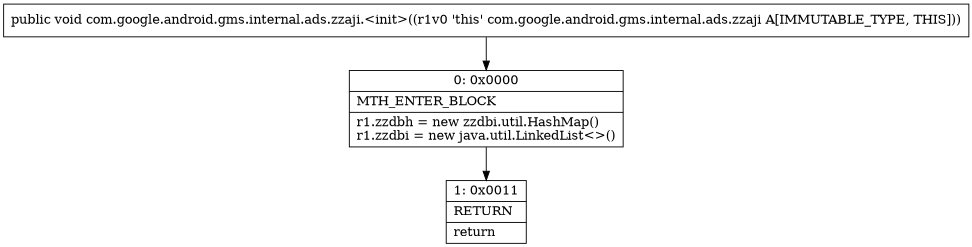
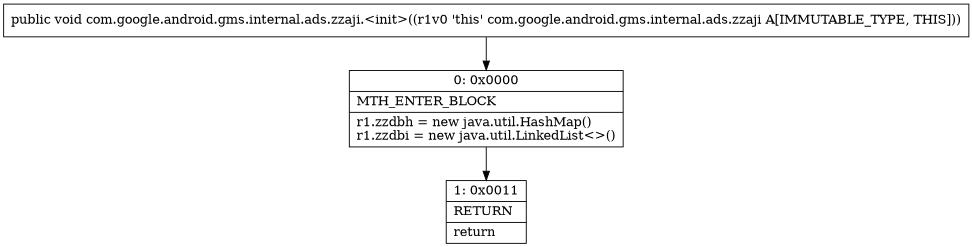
node "0: 0x0000": text "r1.zzdbh = new zzdbi.util.HashMap()" -> "r1.zzdbh = new java.util.HashMap()"
